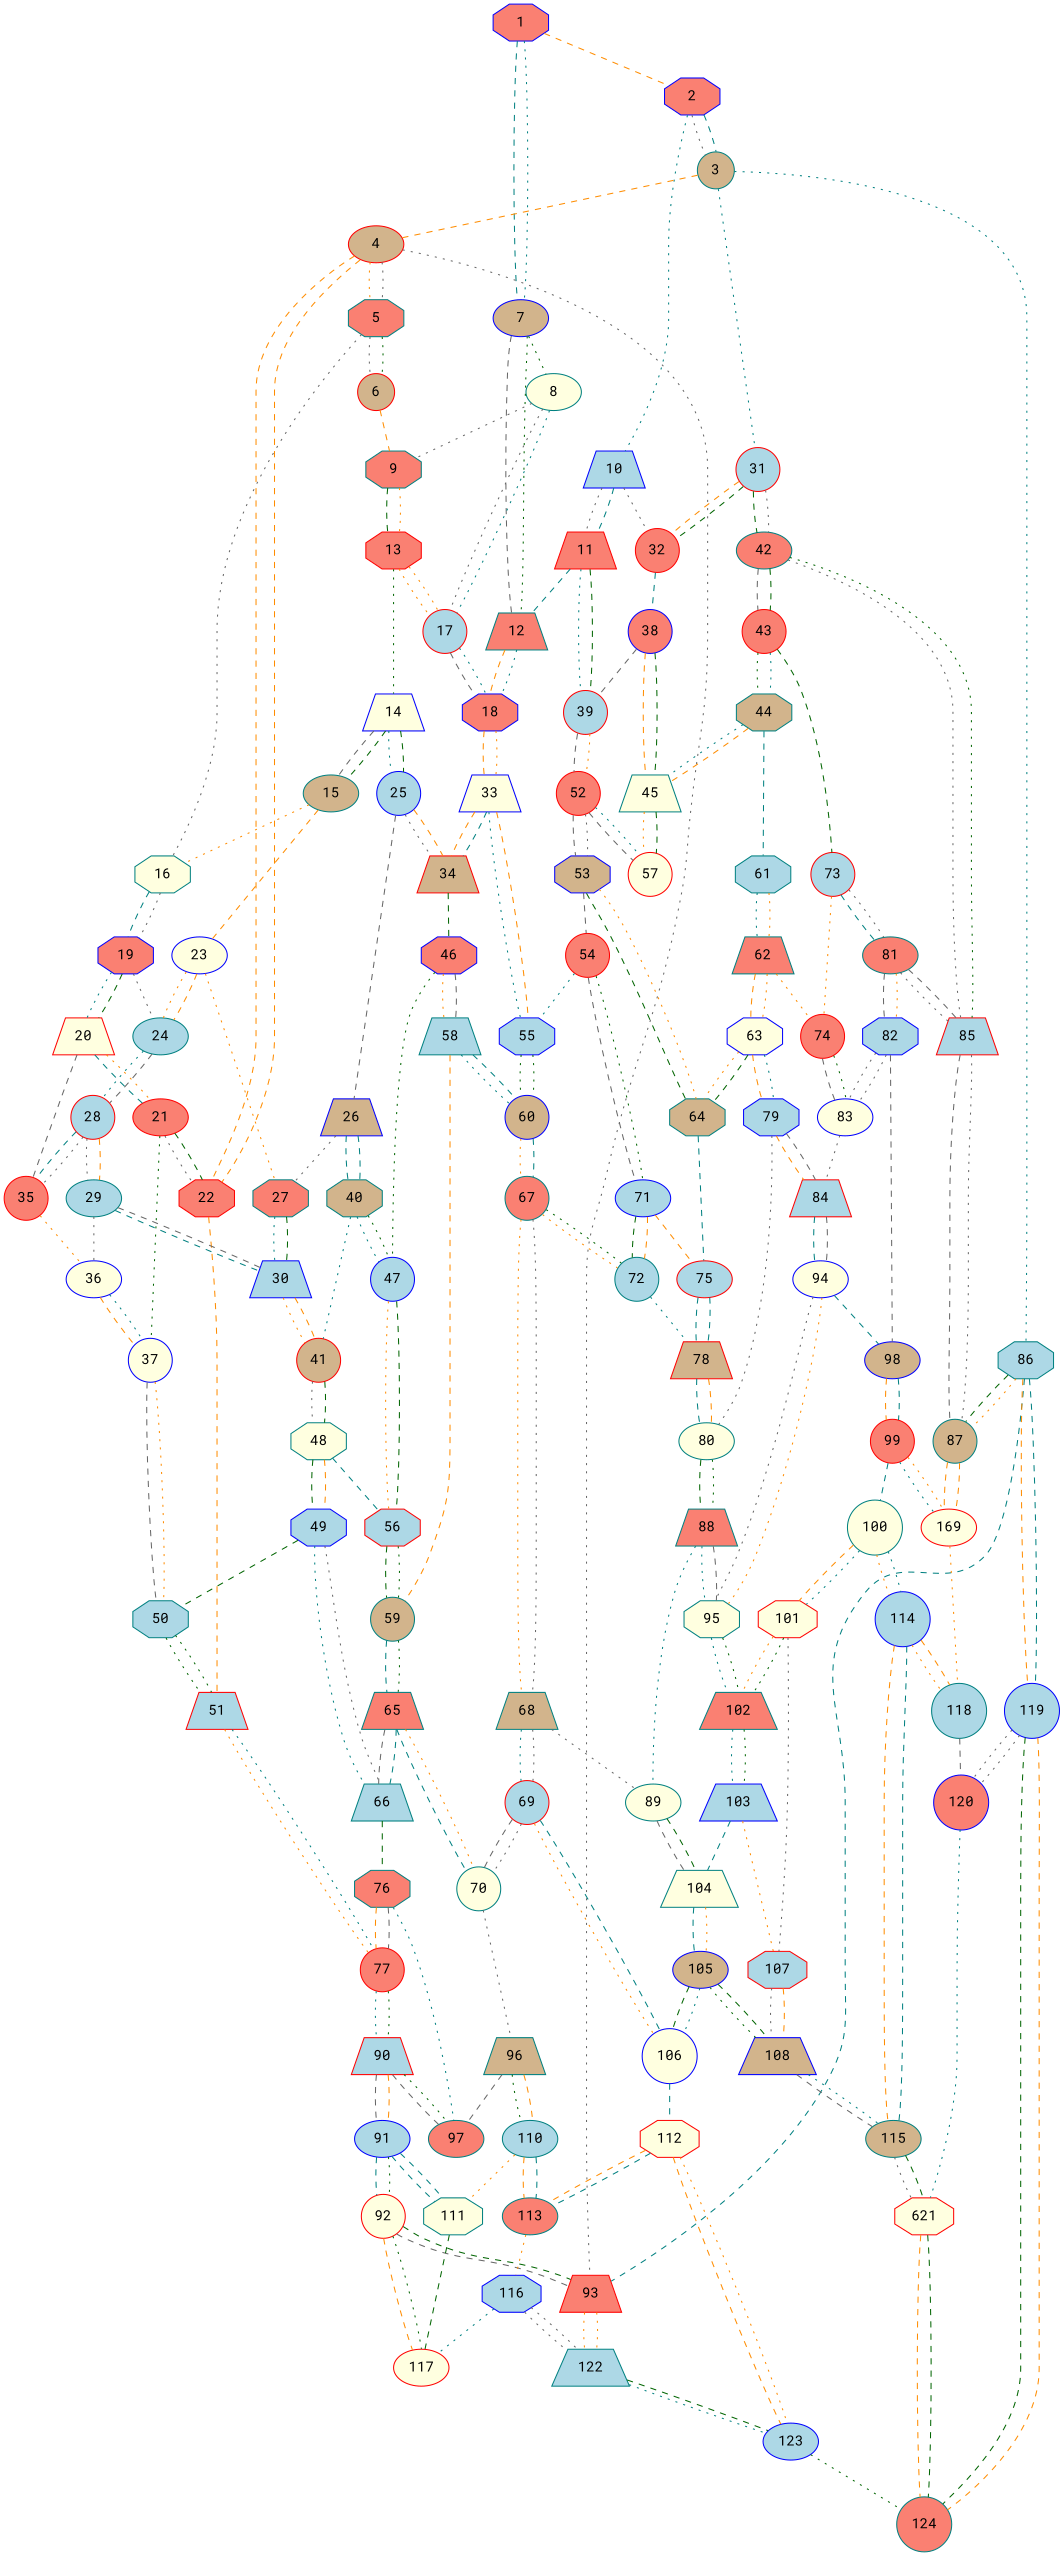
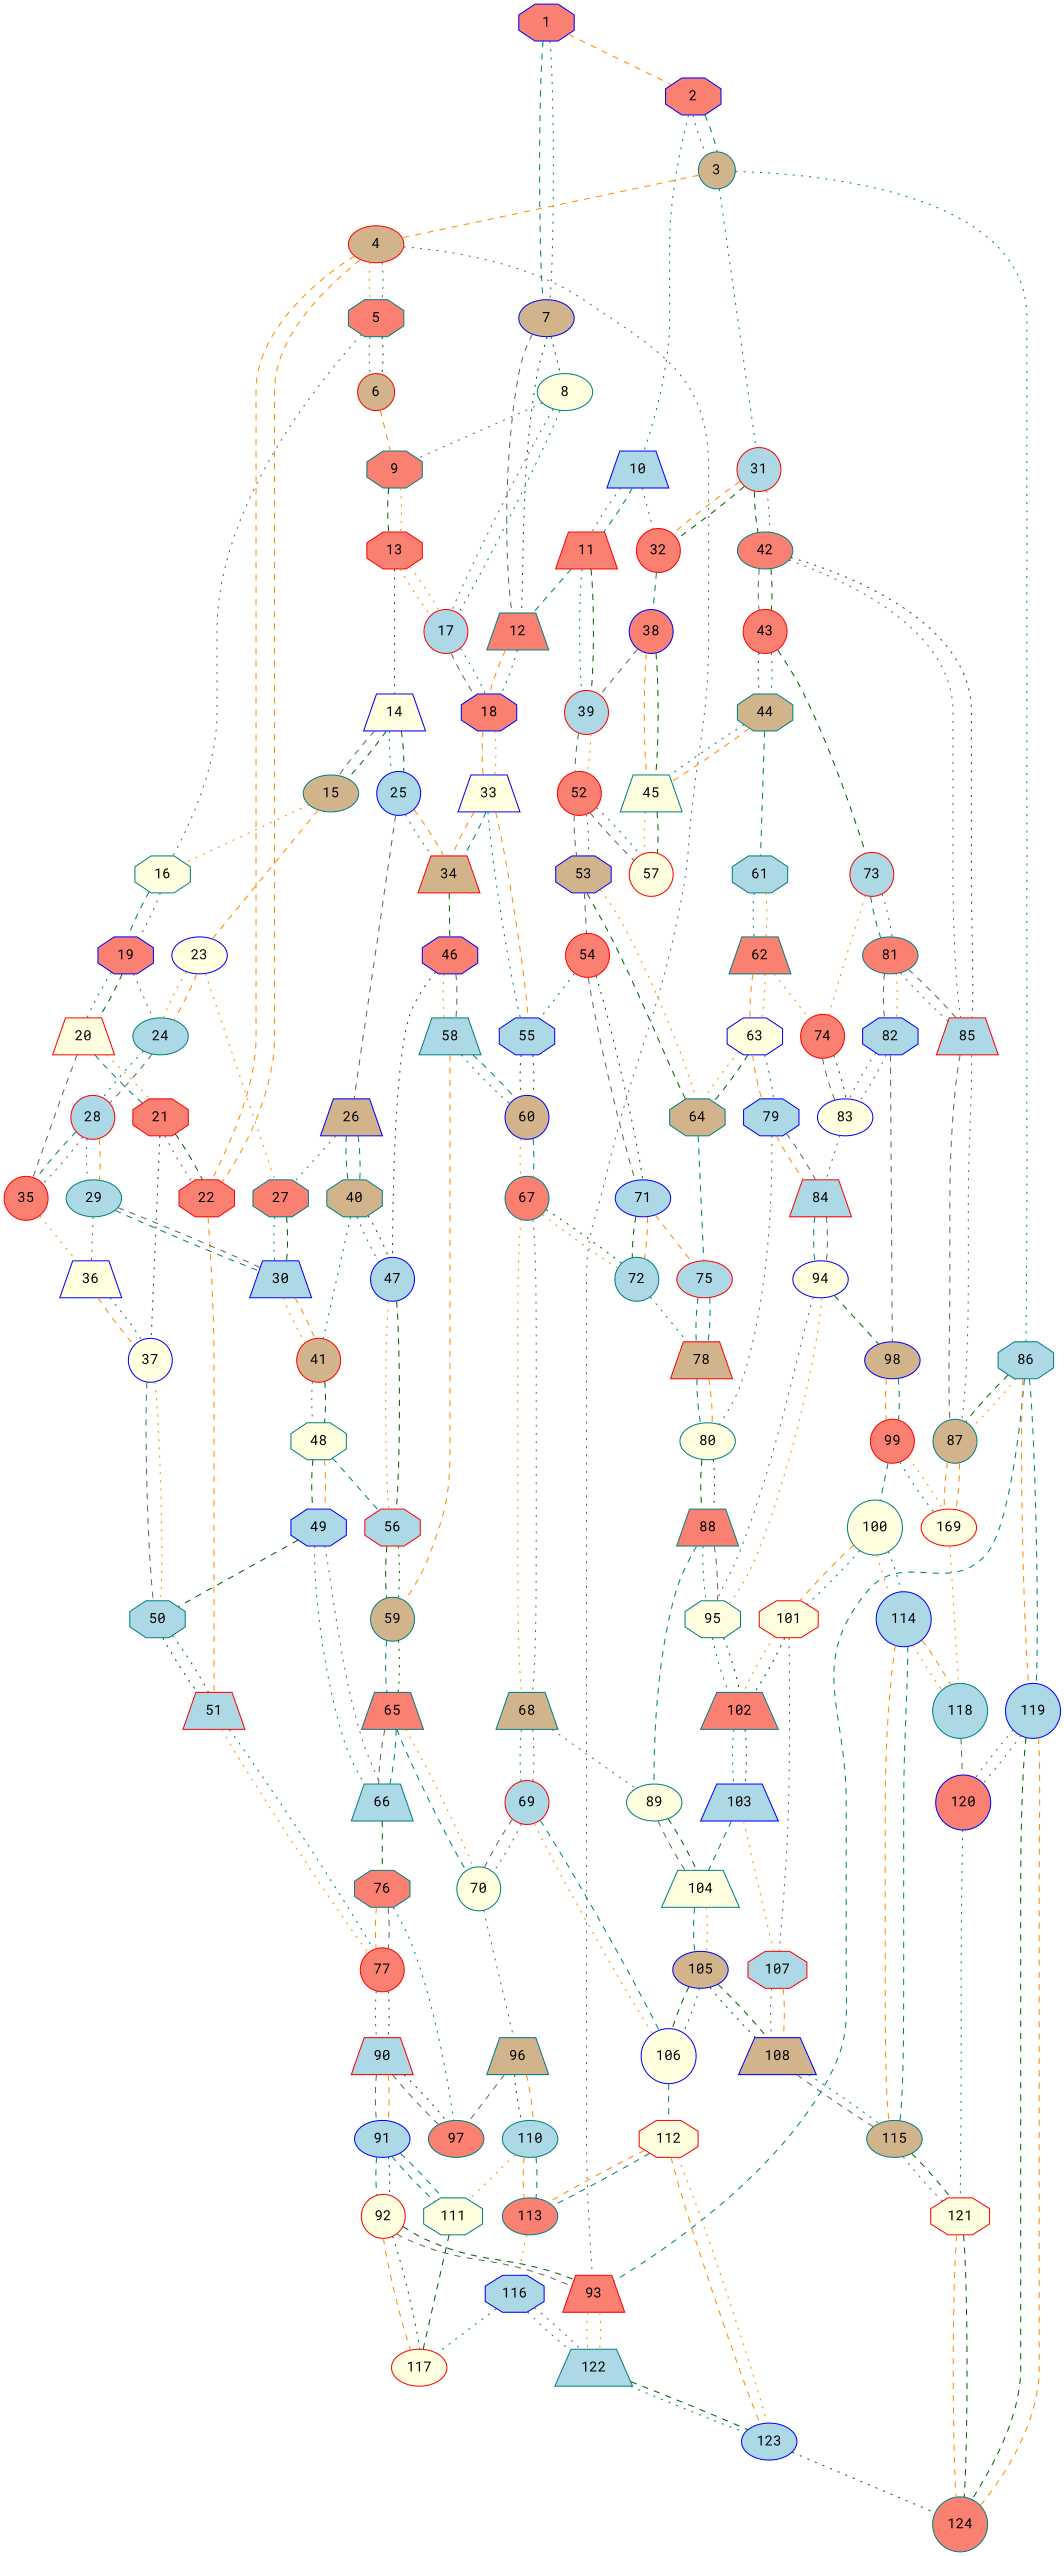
node "21": shape ellipse -> octagon
node "36": shape ellipse -> trapezium
edge "94" -- "98": color teal -> darkgreen
edge "88" -- "89": style dotted -> dashed
node "621": label "621" -> "121"
